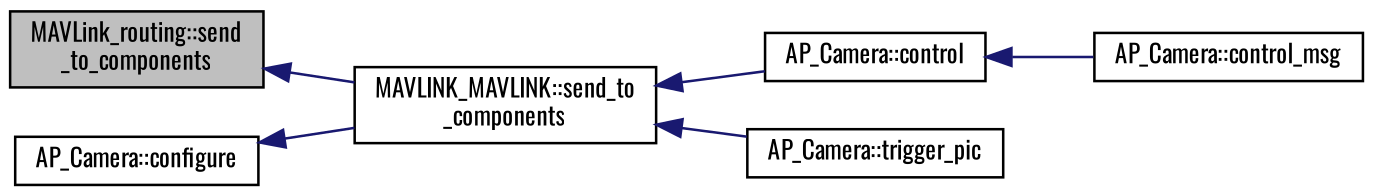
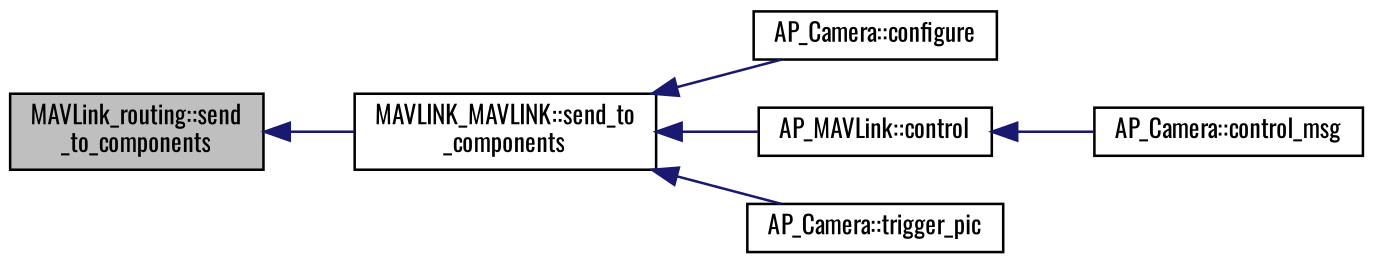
node "AP_Camera::control": label "AP_Camera::control" -> "AP_MAVLink::control"
edge "MAVLINK_MAVLINK::send_to _components" -> "AP_Camera::configure": reversed
